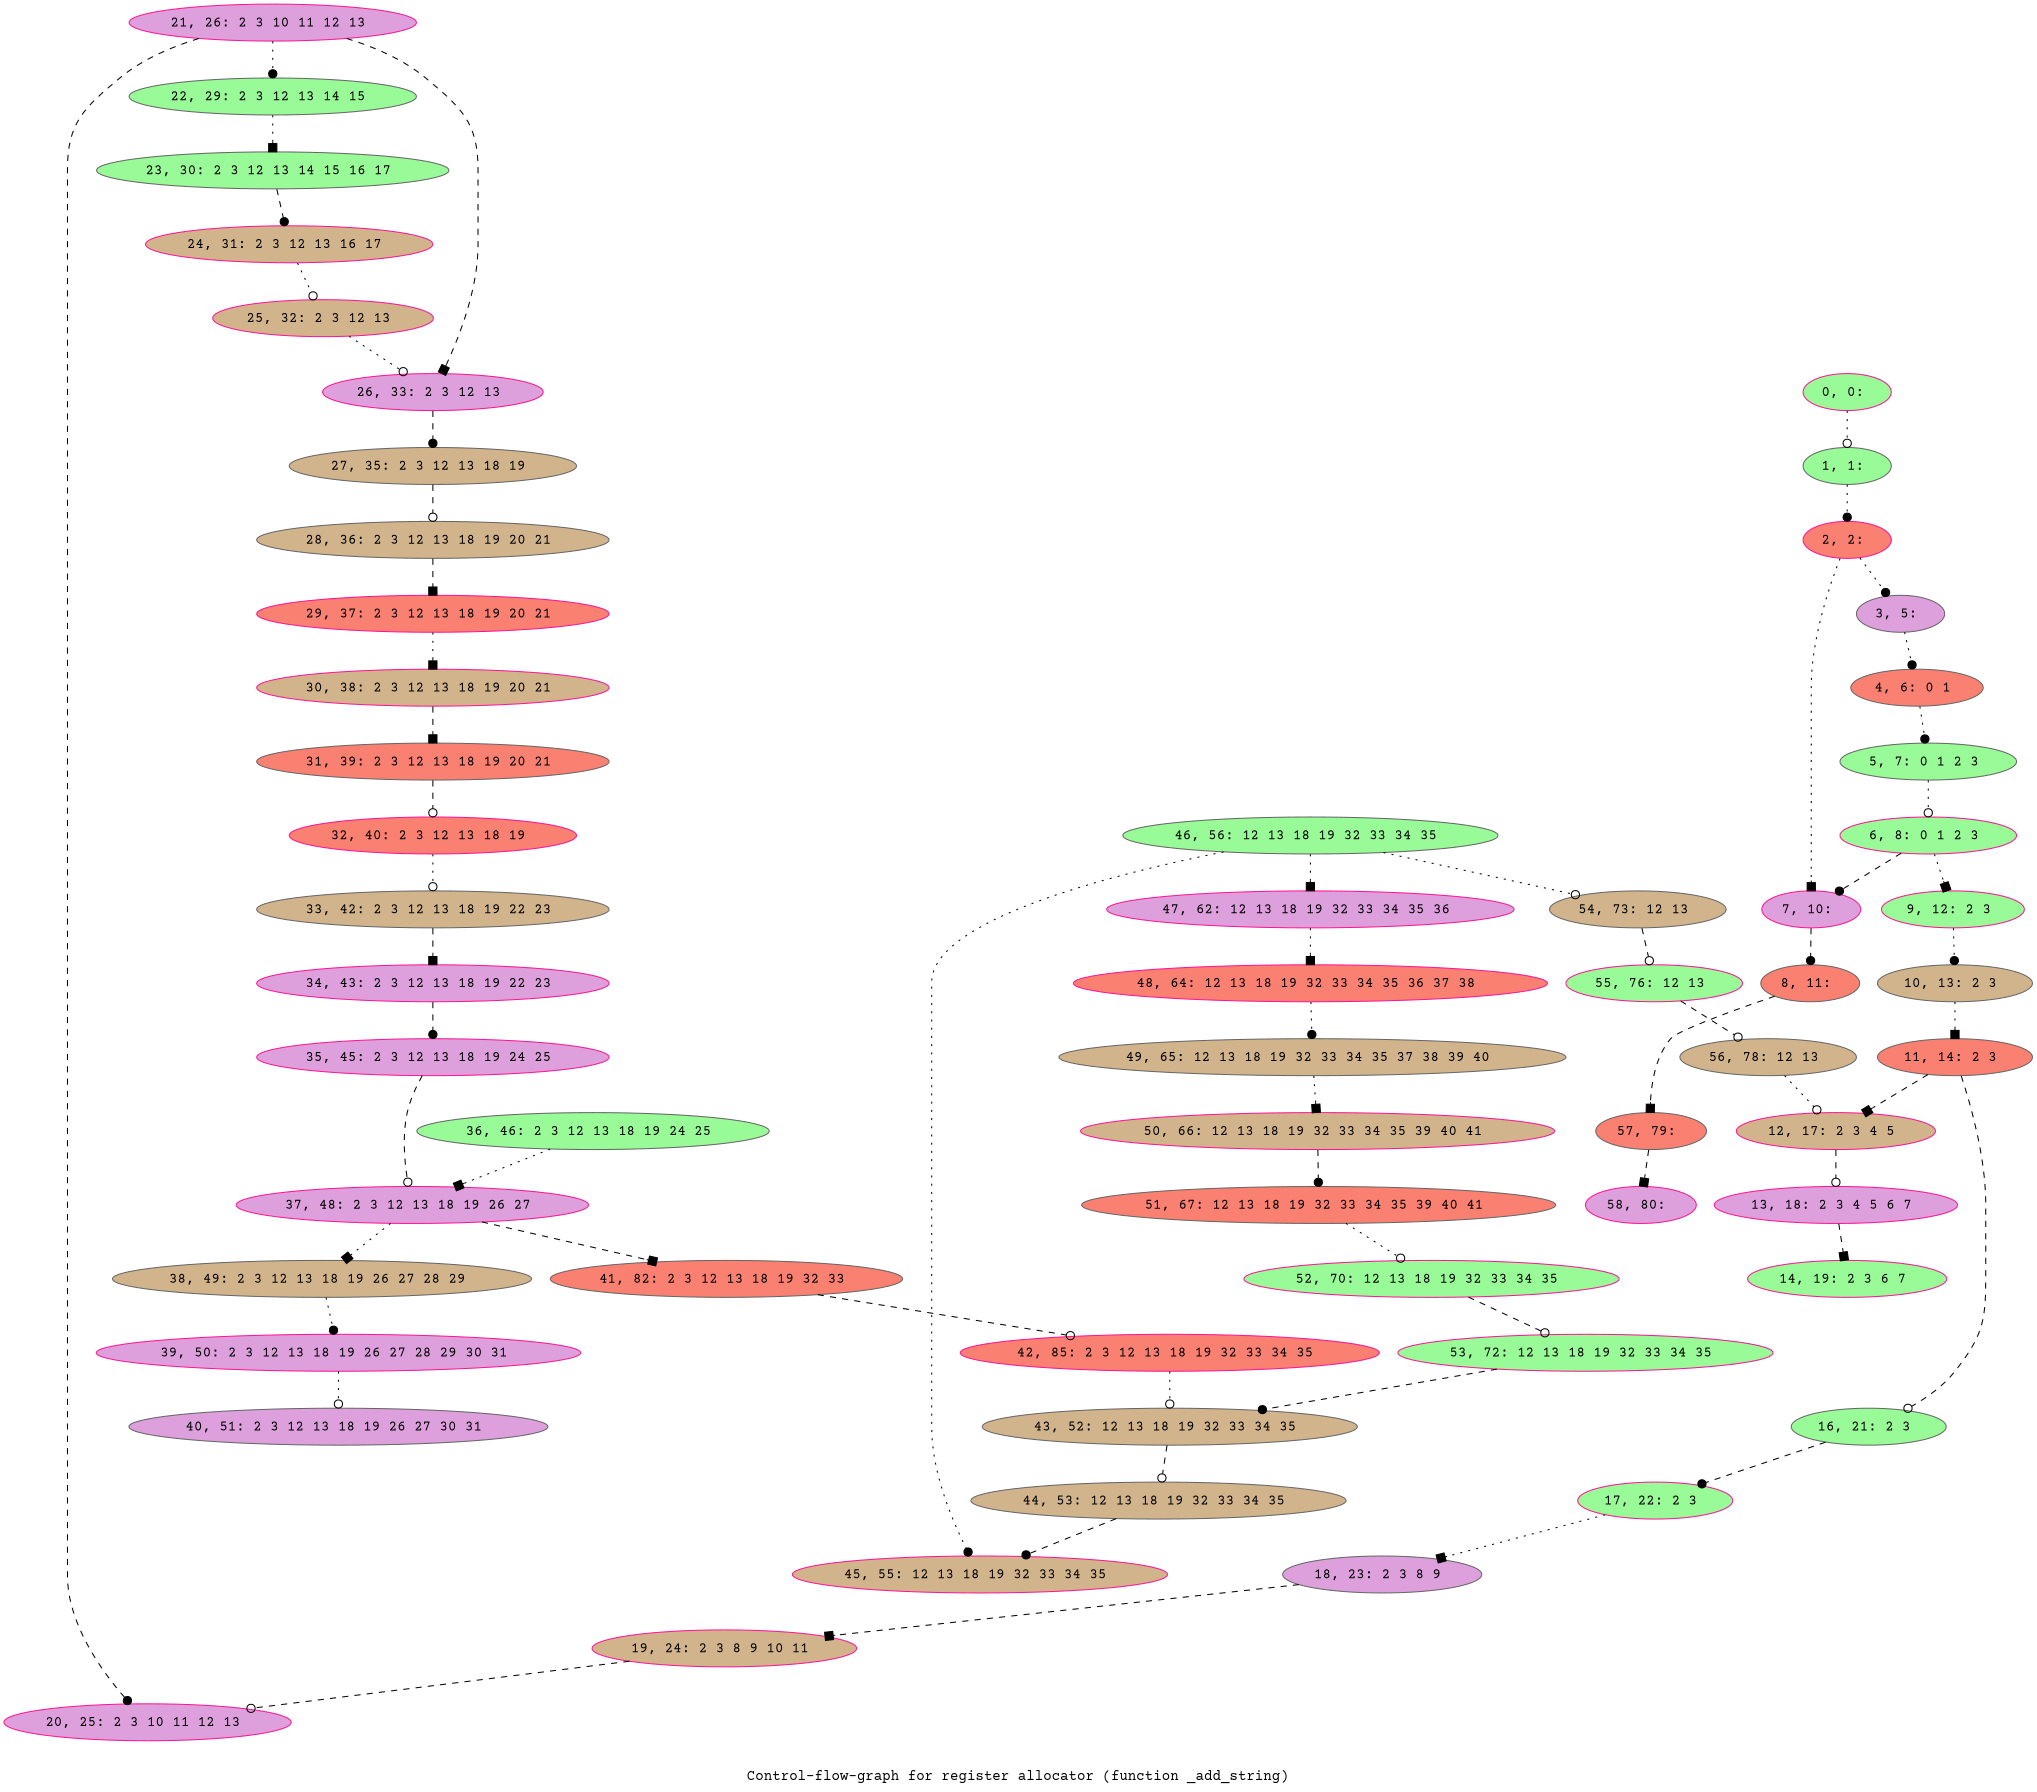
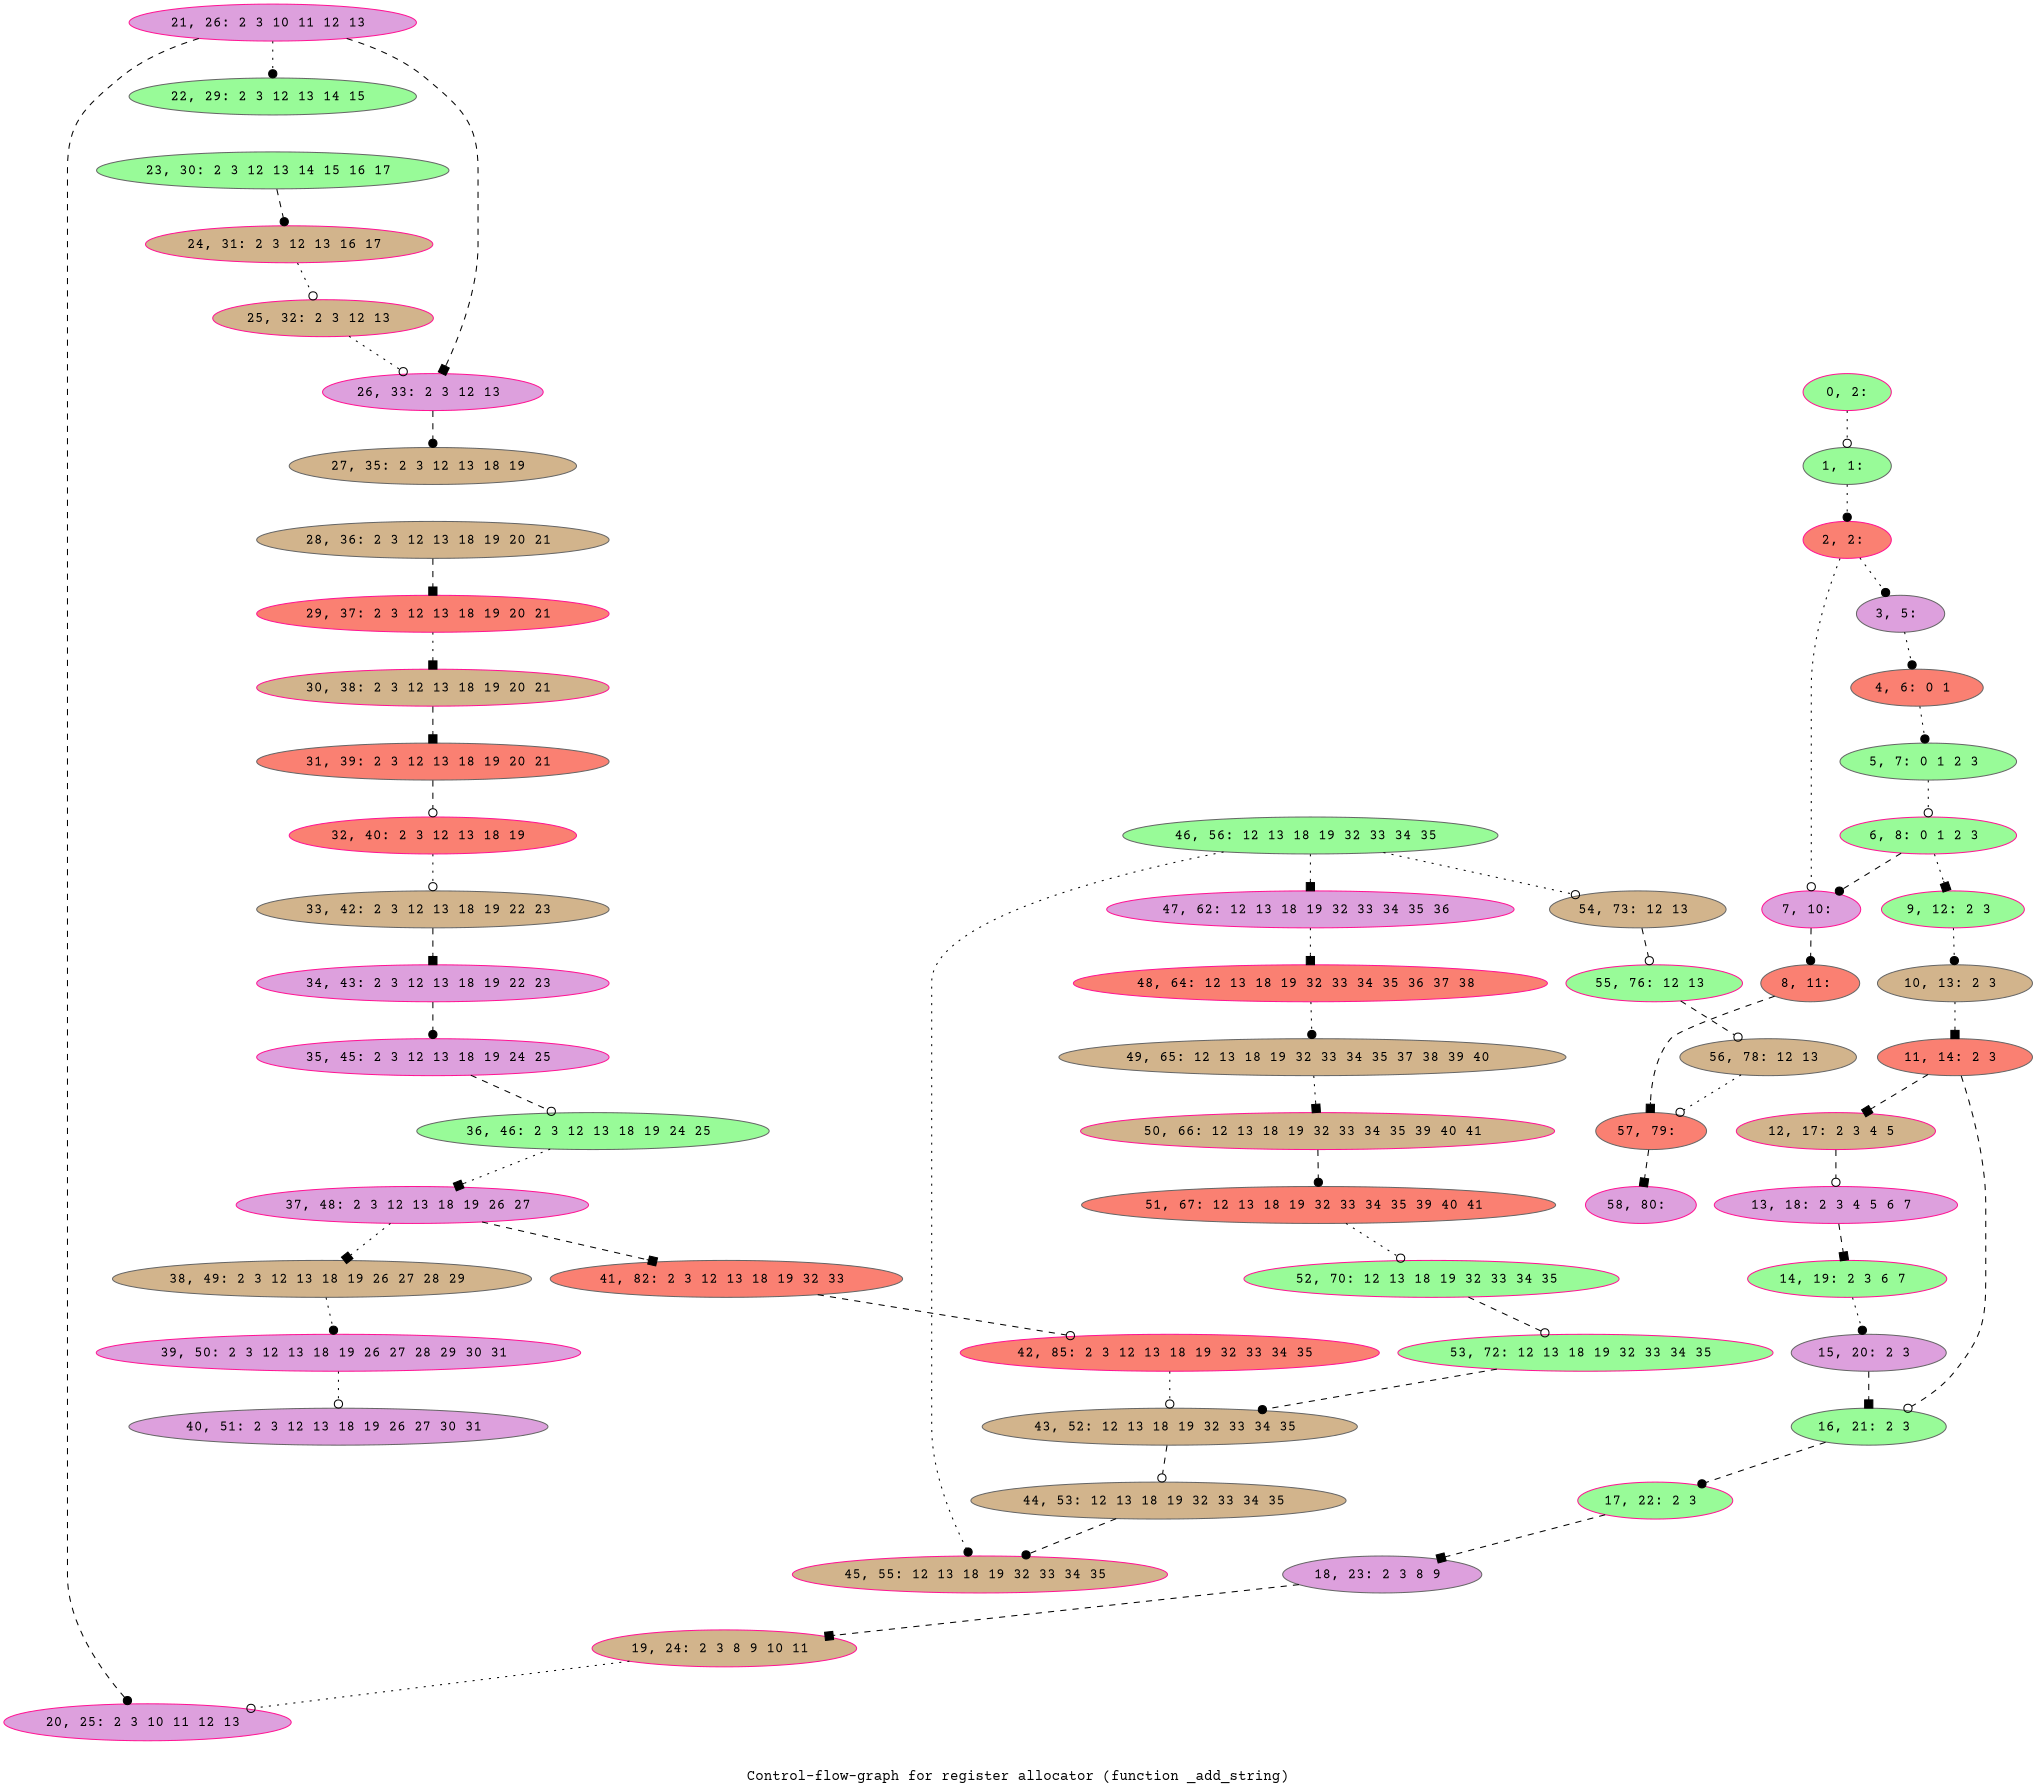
edge "22, 29: 2 3 12 13 14 15" -> "23, 30: 2 3 12 13 14 15 16 17": removed
node "0, 0:": label "0, 0:" -> "0, 2:"
edge "27, 35: 2 3 12 13 18 19" -> "28, 36: 2 3 12 13 18 19 20 21": removed
edge "2, 2:" -> "7, 10:": arrowhead box -> odot
edge "56, 78: 12 13" -> "12, 17: 2 3 4 5": now "56, 78: 12 13" -> "57, 79:"
edge "35, 45: 2 3 12 13 18 19 24 25" -> "37, 48: 2 3 12 13 18 19 26 27": now "35, 45: 2 3 12 13 18 19 24 25" -> "36, 46: 2 3 12 13 18 19 24 25"
node "15, 20: 2 3": added
edge "17, 22: 2 3" -> "18, 23: 2 3 8 9": style dotted -> dashed
edge "19, 24: 2 3 8 9 10 11" -> "20, 25: 2 3 10 11 12 13": style dashed -> dotted
